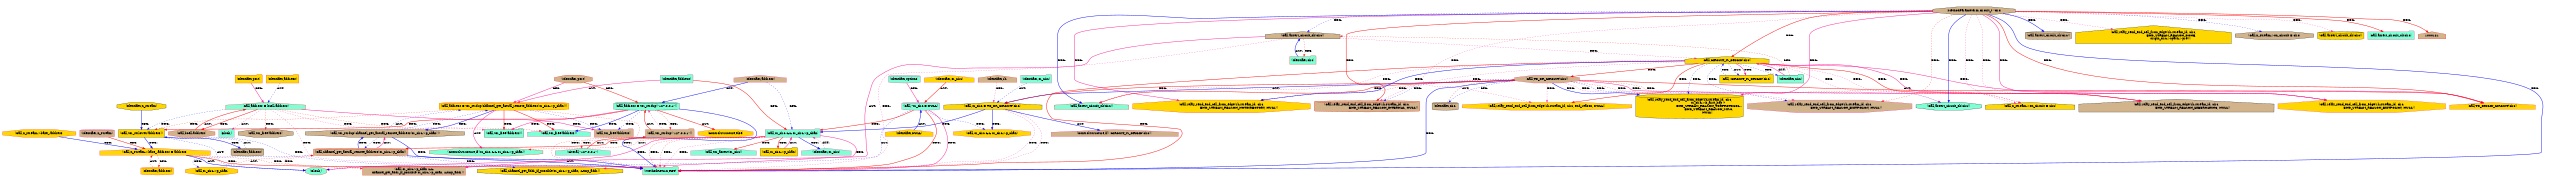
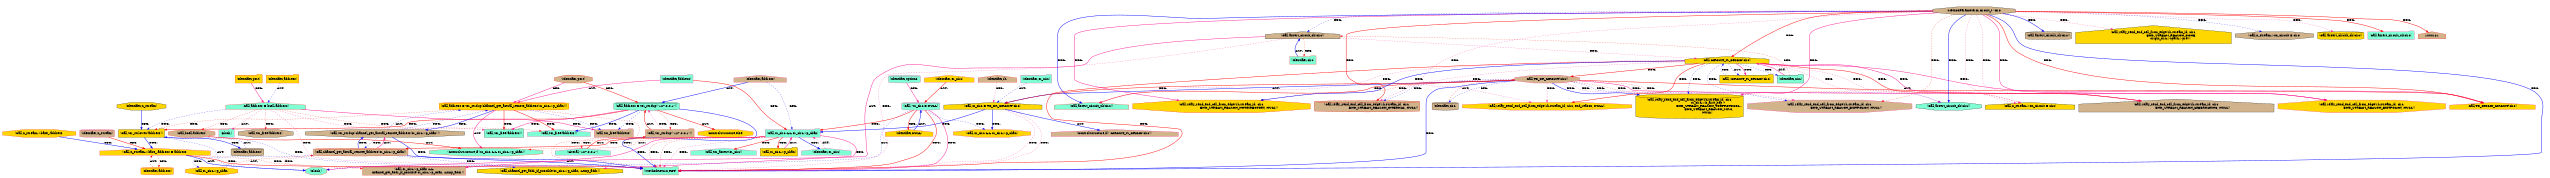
edge "(Call,bcell.address)" -> "(Call,address = bcell.address)": now "(Call,bcell.address)" -> "(ControlStructure,if (or_circ && or_circ->p_chan))"
edge "(Call,address = bcell.address)" -> "(Call,bcell.address)": style bold -> dashed
edge "(Call,*or_circ = NULL)" -> "(Identifier,NULL)": added, label "CFG:"
